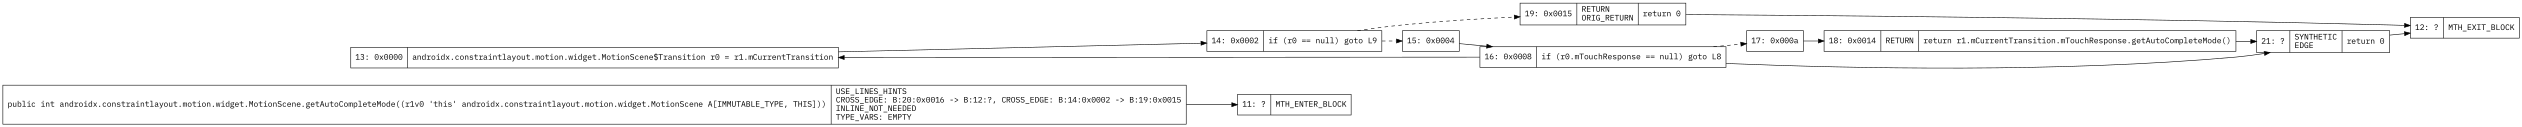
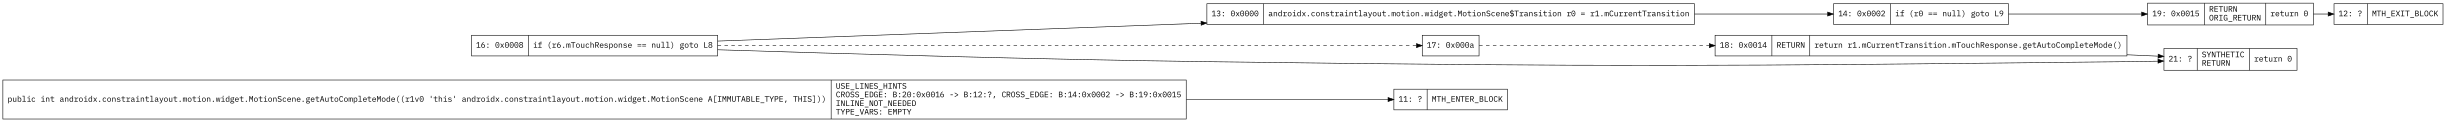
edge "14: 0x0002" -> "19: 0x0015": style dashed -> solid
edge "21: ?" -> "12: ?": removed
node "15: 0x0004": removed
edge "17: 0x000a" -> "18: 0x0014": style solid -> dashed
node "21: ?": text "EDGE" -> "RETURN"
node "16: 0x0008": text "if (r0.mTouchResponse == null) goto L8" -> "if (r6.mTouchResponse == null) goto L8"
